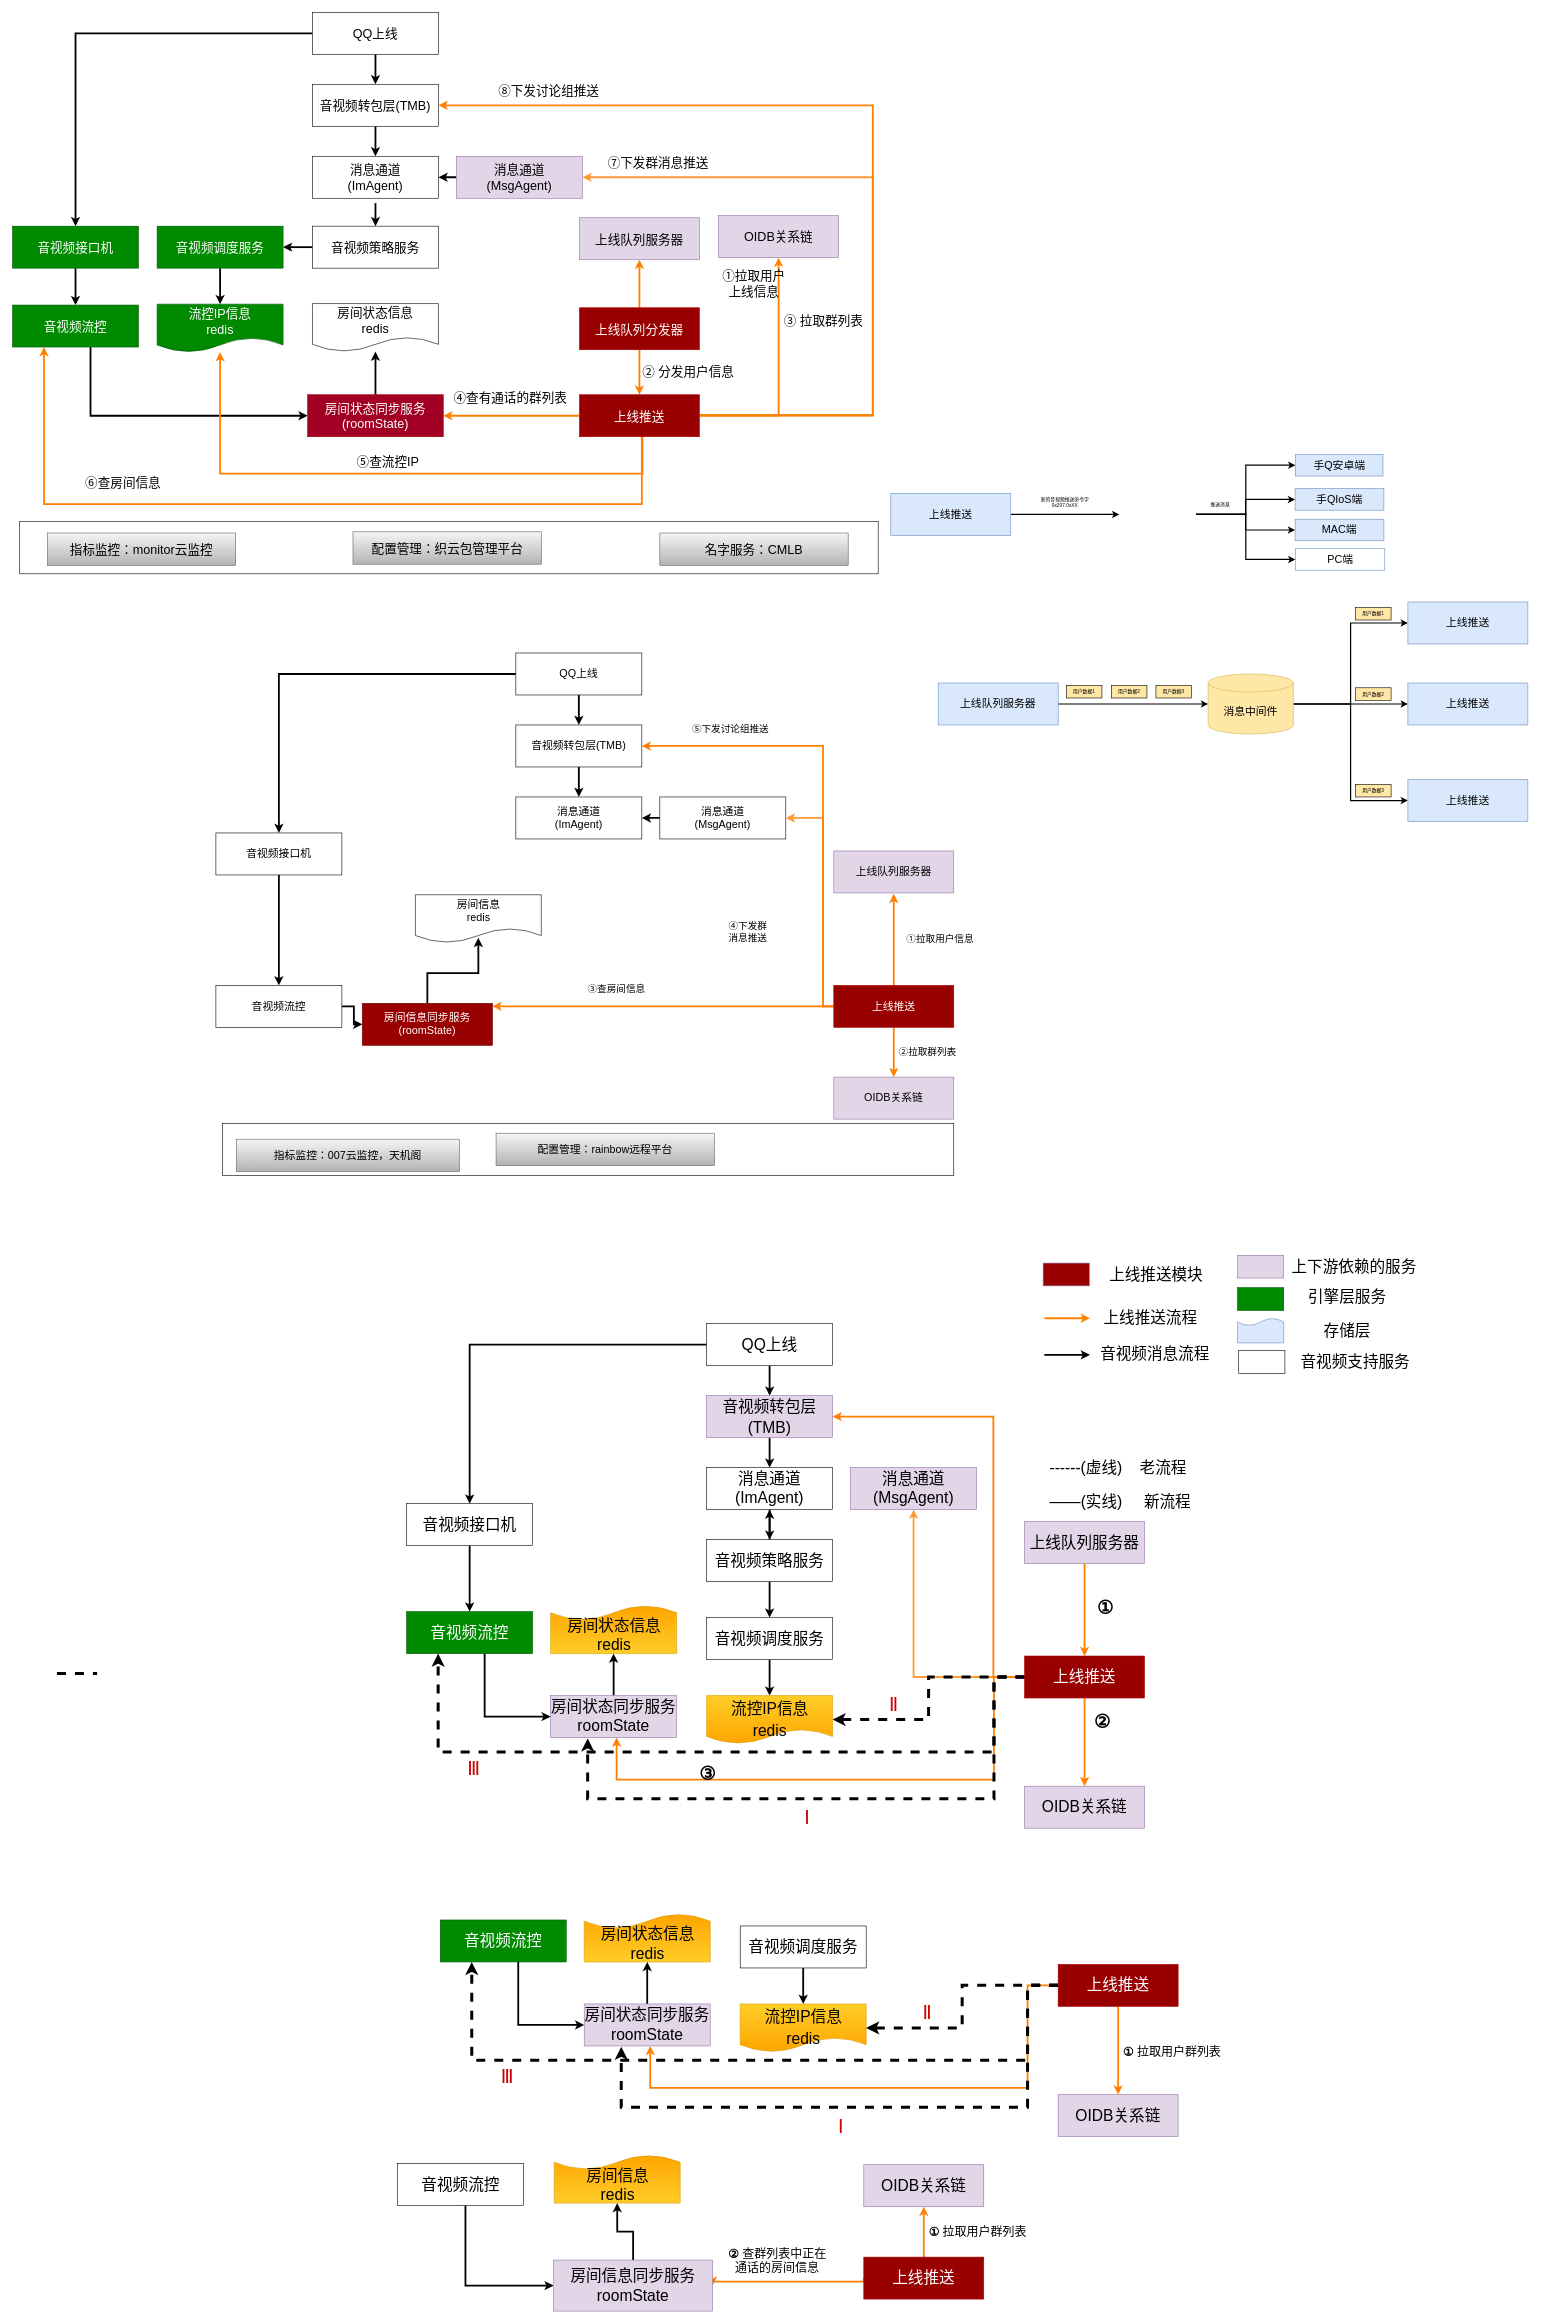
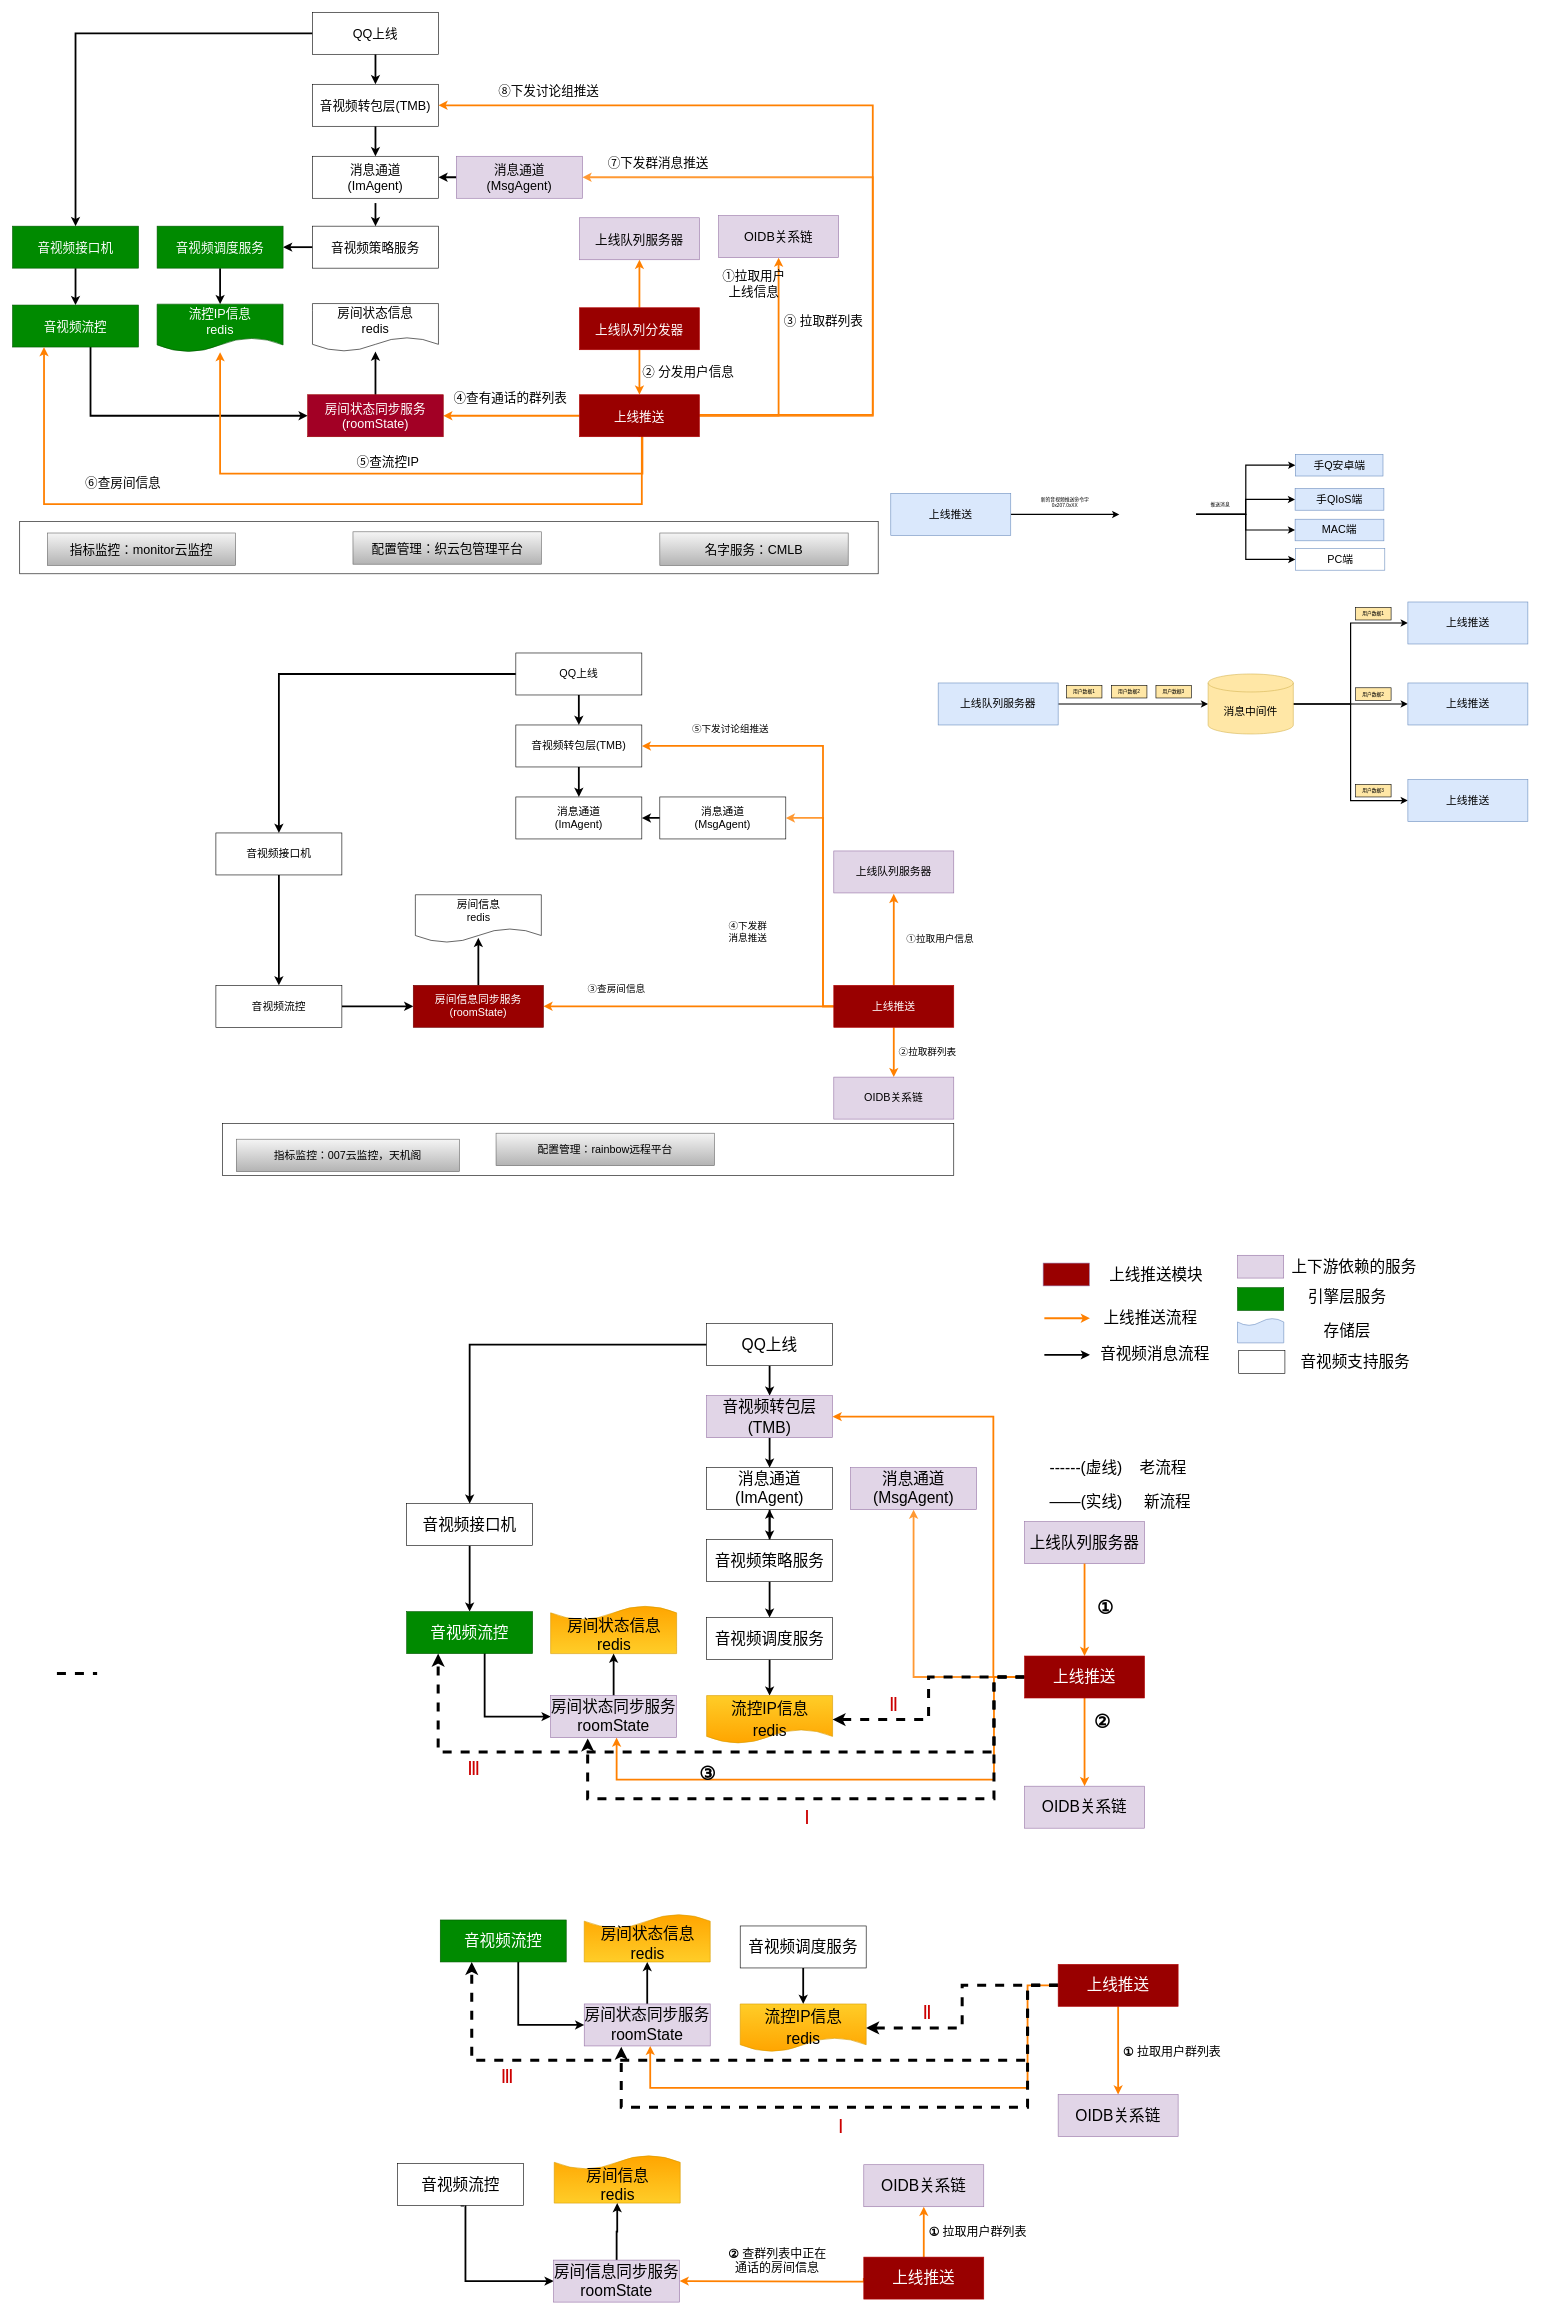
node "房间信息同步服务(roomState)": moved (427, 1025) -> (478, 1007)
node "房间信息同步服务 roomState": size 159x51 -> 126x42
